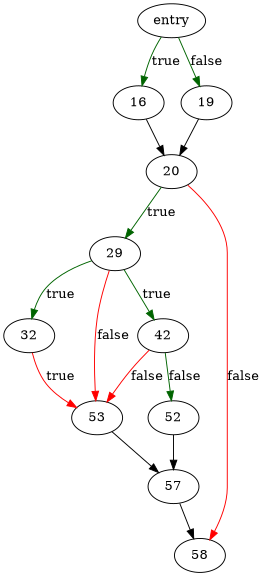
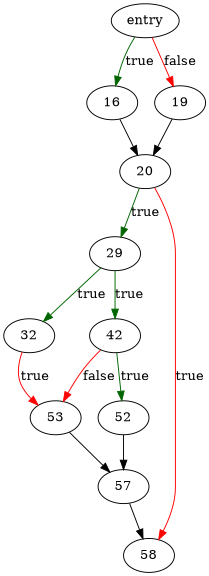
edge "entry" -> "19": color darkgreen -> red
edge "29" -> "53": removed, label "false"
edge "42" -> "52": label "false" -> "true"
edge "20" -> "58": label "false" -> "true"
